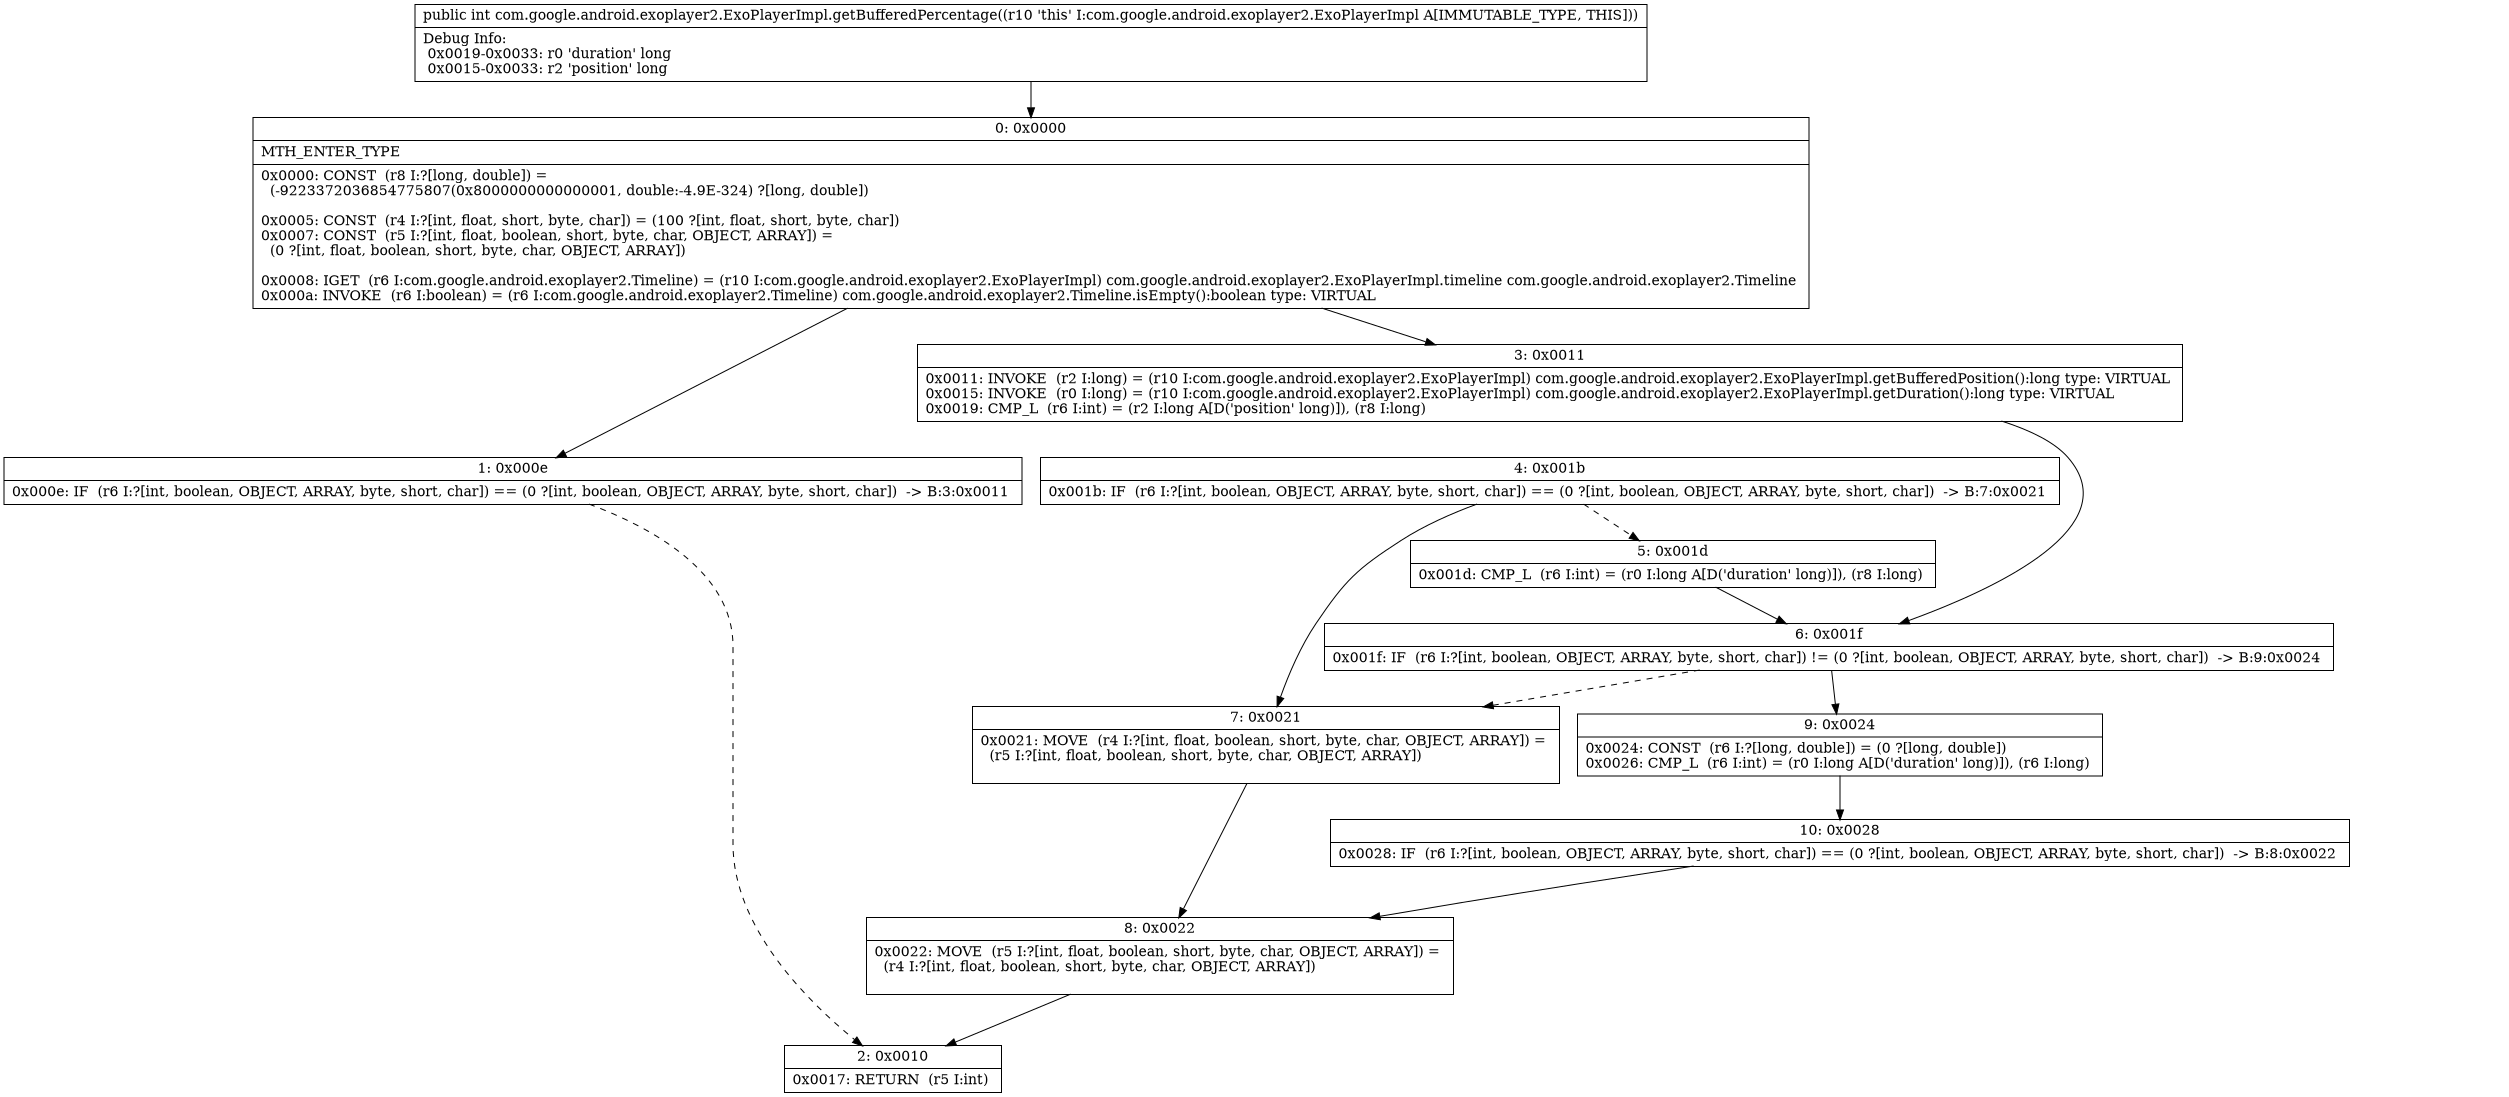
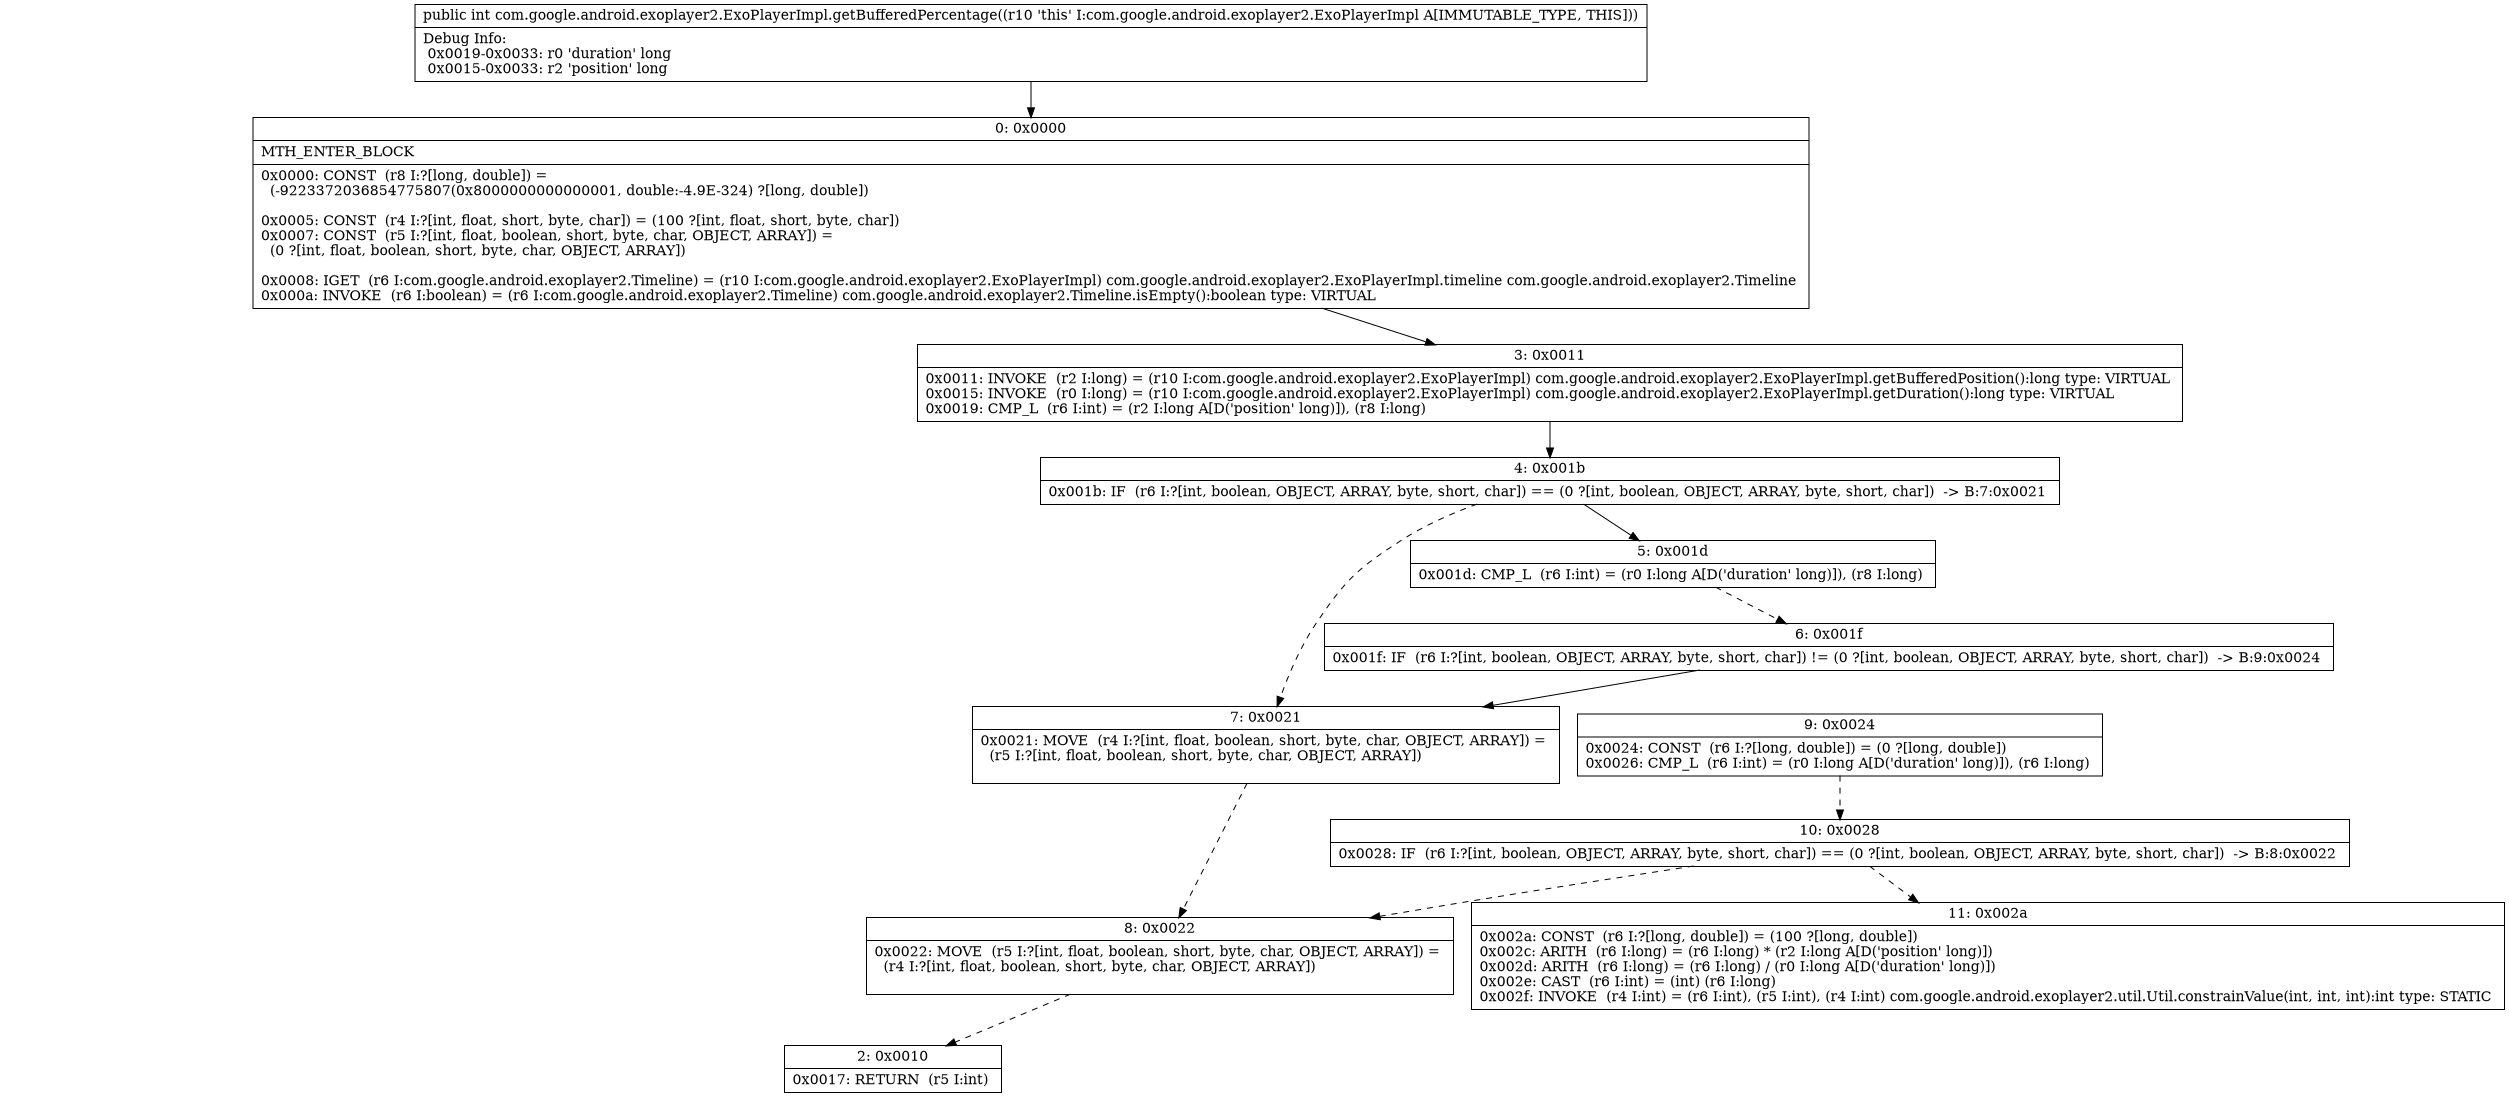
node "0: 0x0000": text "MTH_ENTER_TYPE" -> "MTH_ENTER_BLOCK"
node "1: 0x000e": removed
edge "4: 0x001b" -> "5: 0x001d": style dashed -> solid
edge "3: 0x0011" -> "6: 0x001f": now "3: 0x0011" -> "4: 0x001b"
edge "4: 0x001b" -> "7: 0x0021": style solid -> dashed
edge "5: 0x001d" -> "6: 0x001f": style solid -> dashed
edge "6: 0x001f" -> "9: 0x0024": removed
edge "6: 0x001f" -> "7: 0x0021": style dashed -> solid
edge "9: 0x0024" -> "10: 0x0028": style solid -> dashed
edge "7: 0x0021" -> "8: 0x0022": style solid -> dashed
edge "10: 0x0028" -> "8: 0x0022": style solid -> dashed
node "11: 0x002a": added
edge "8: 0x0022" -> "2: 0x0010": style solid -> dashed
